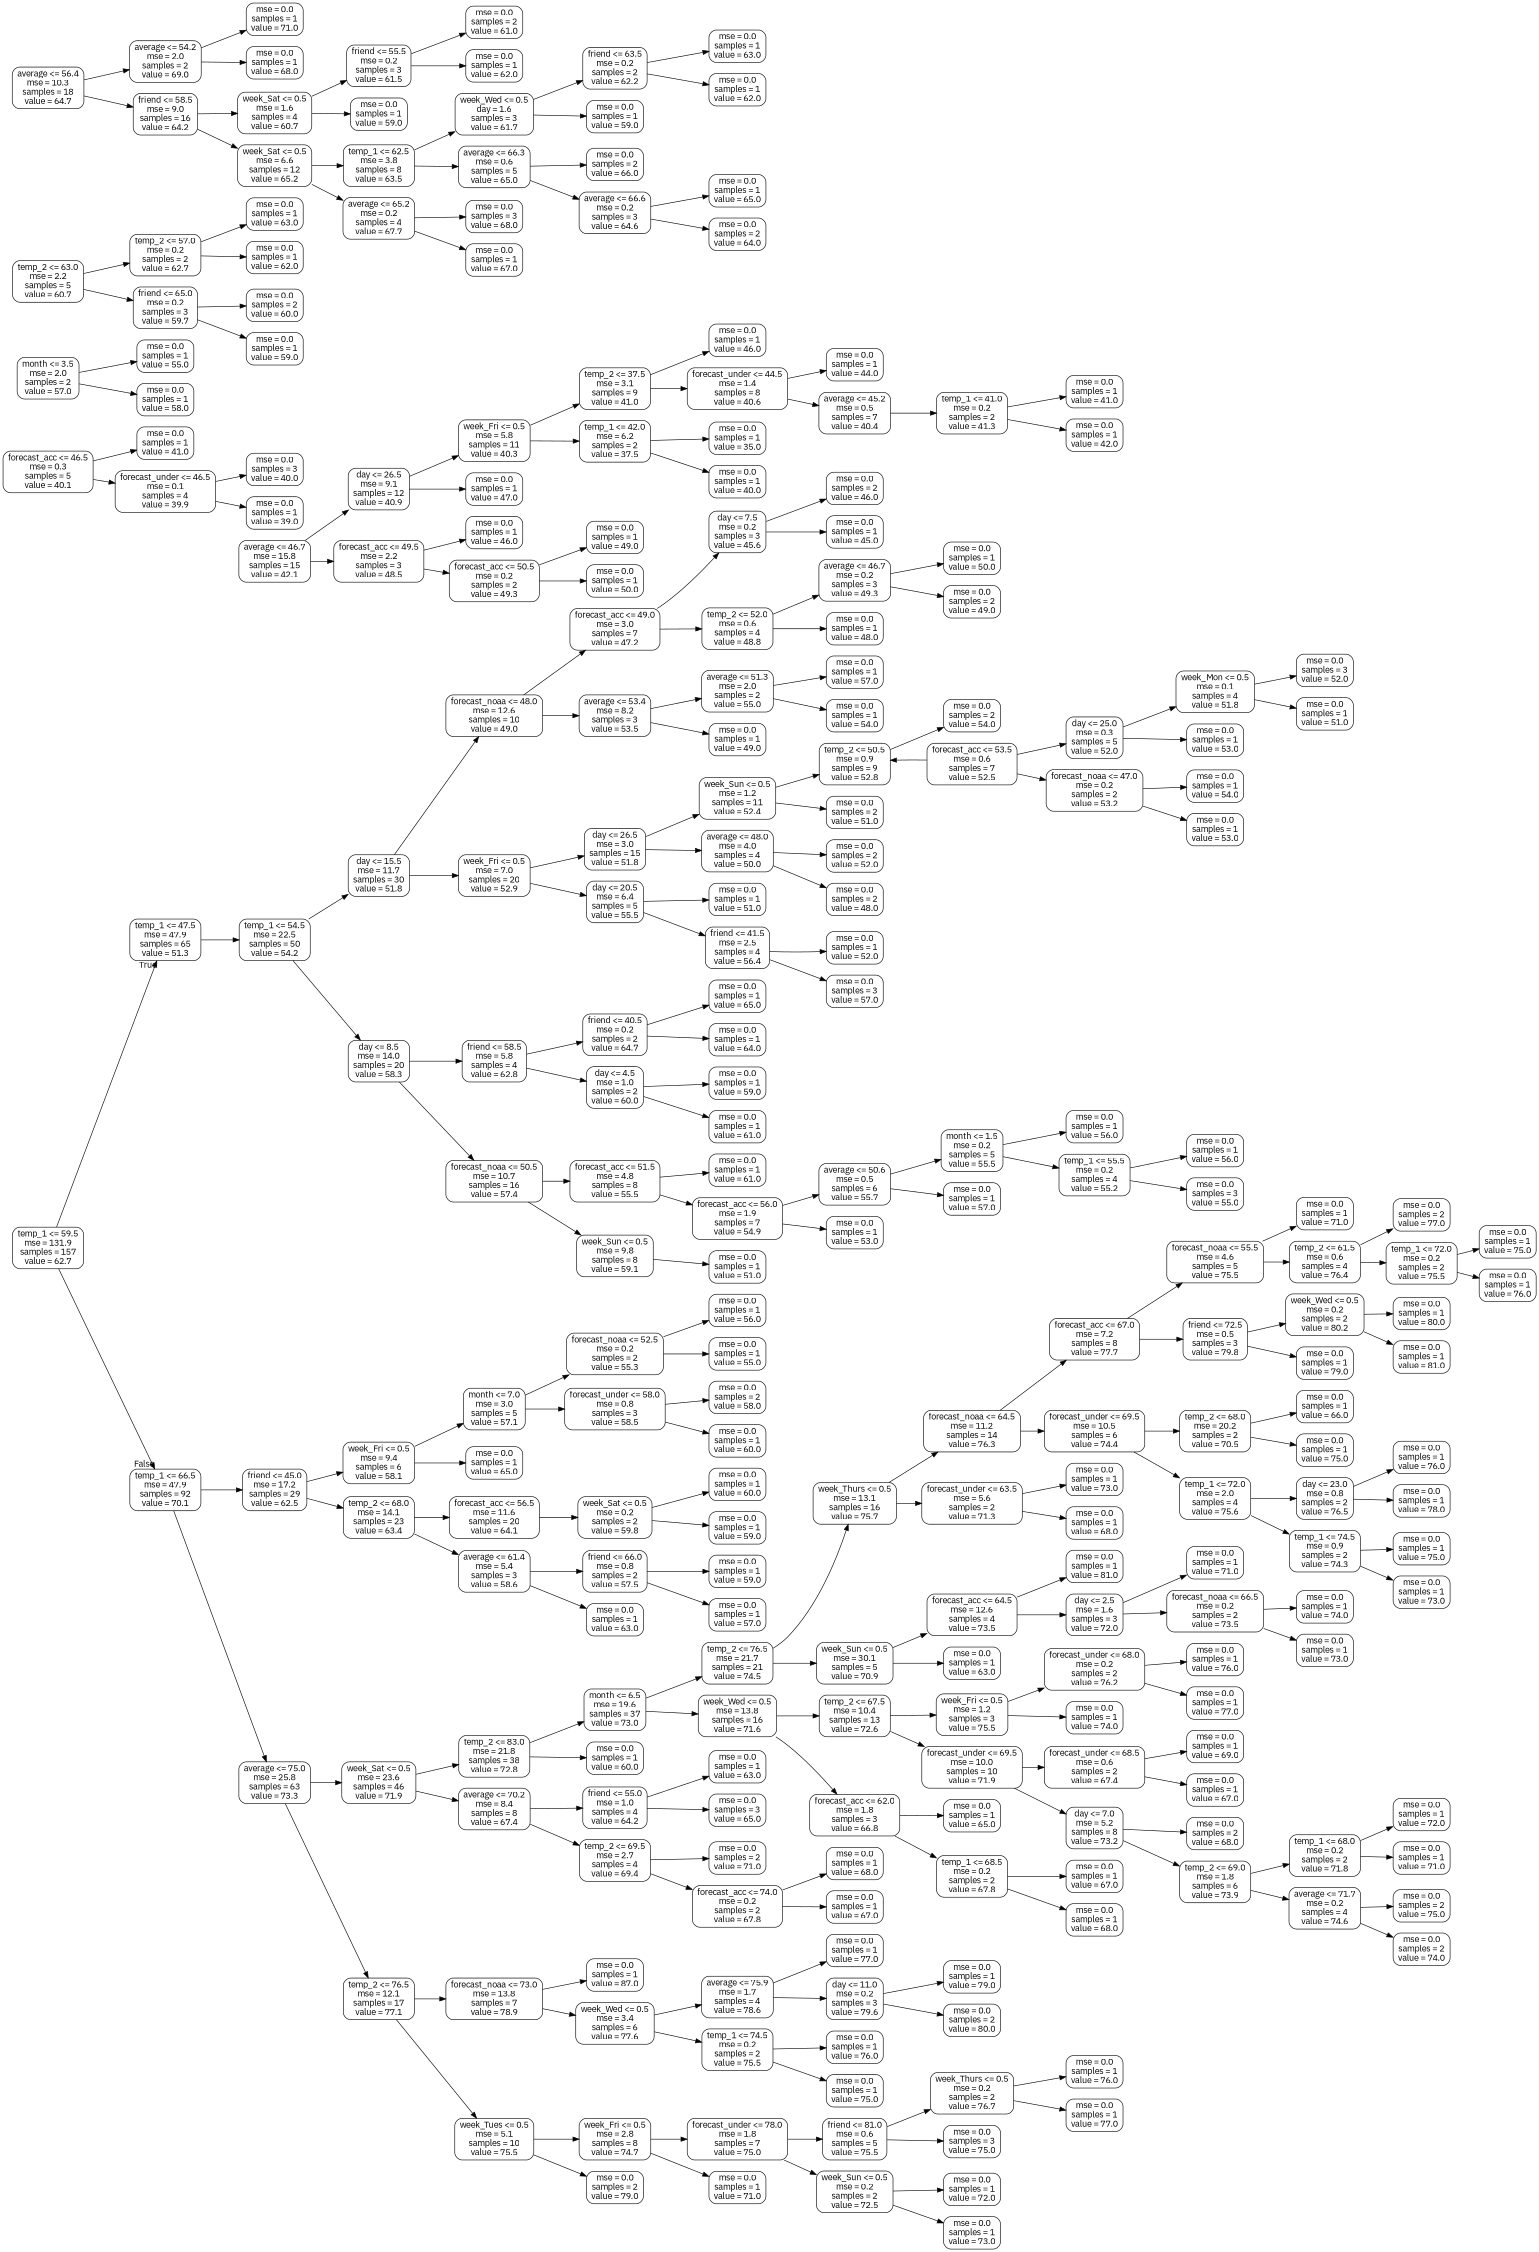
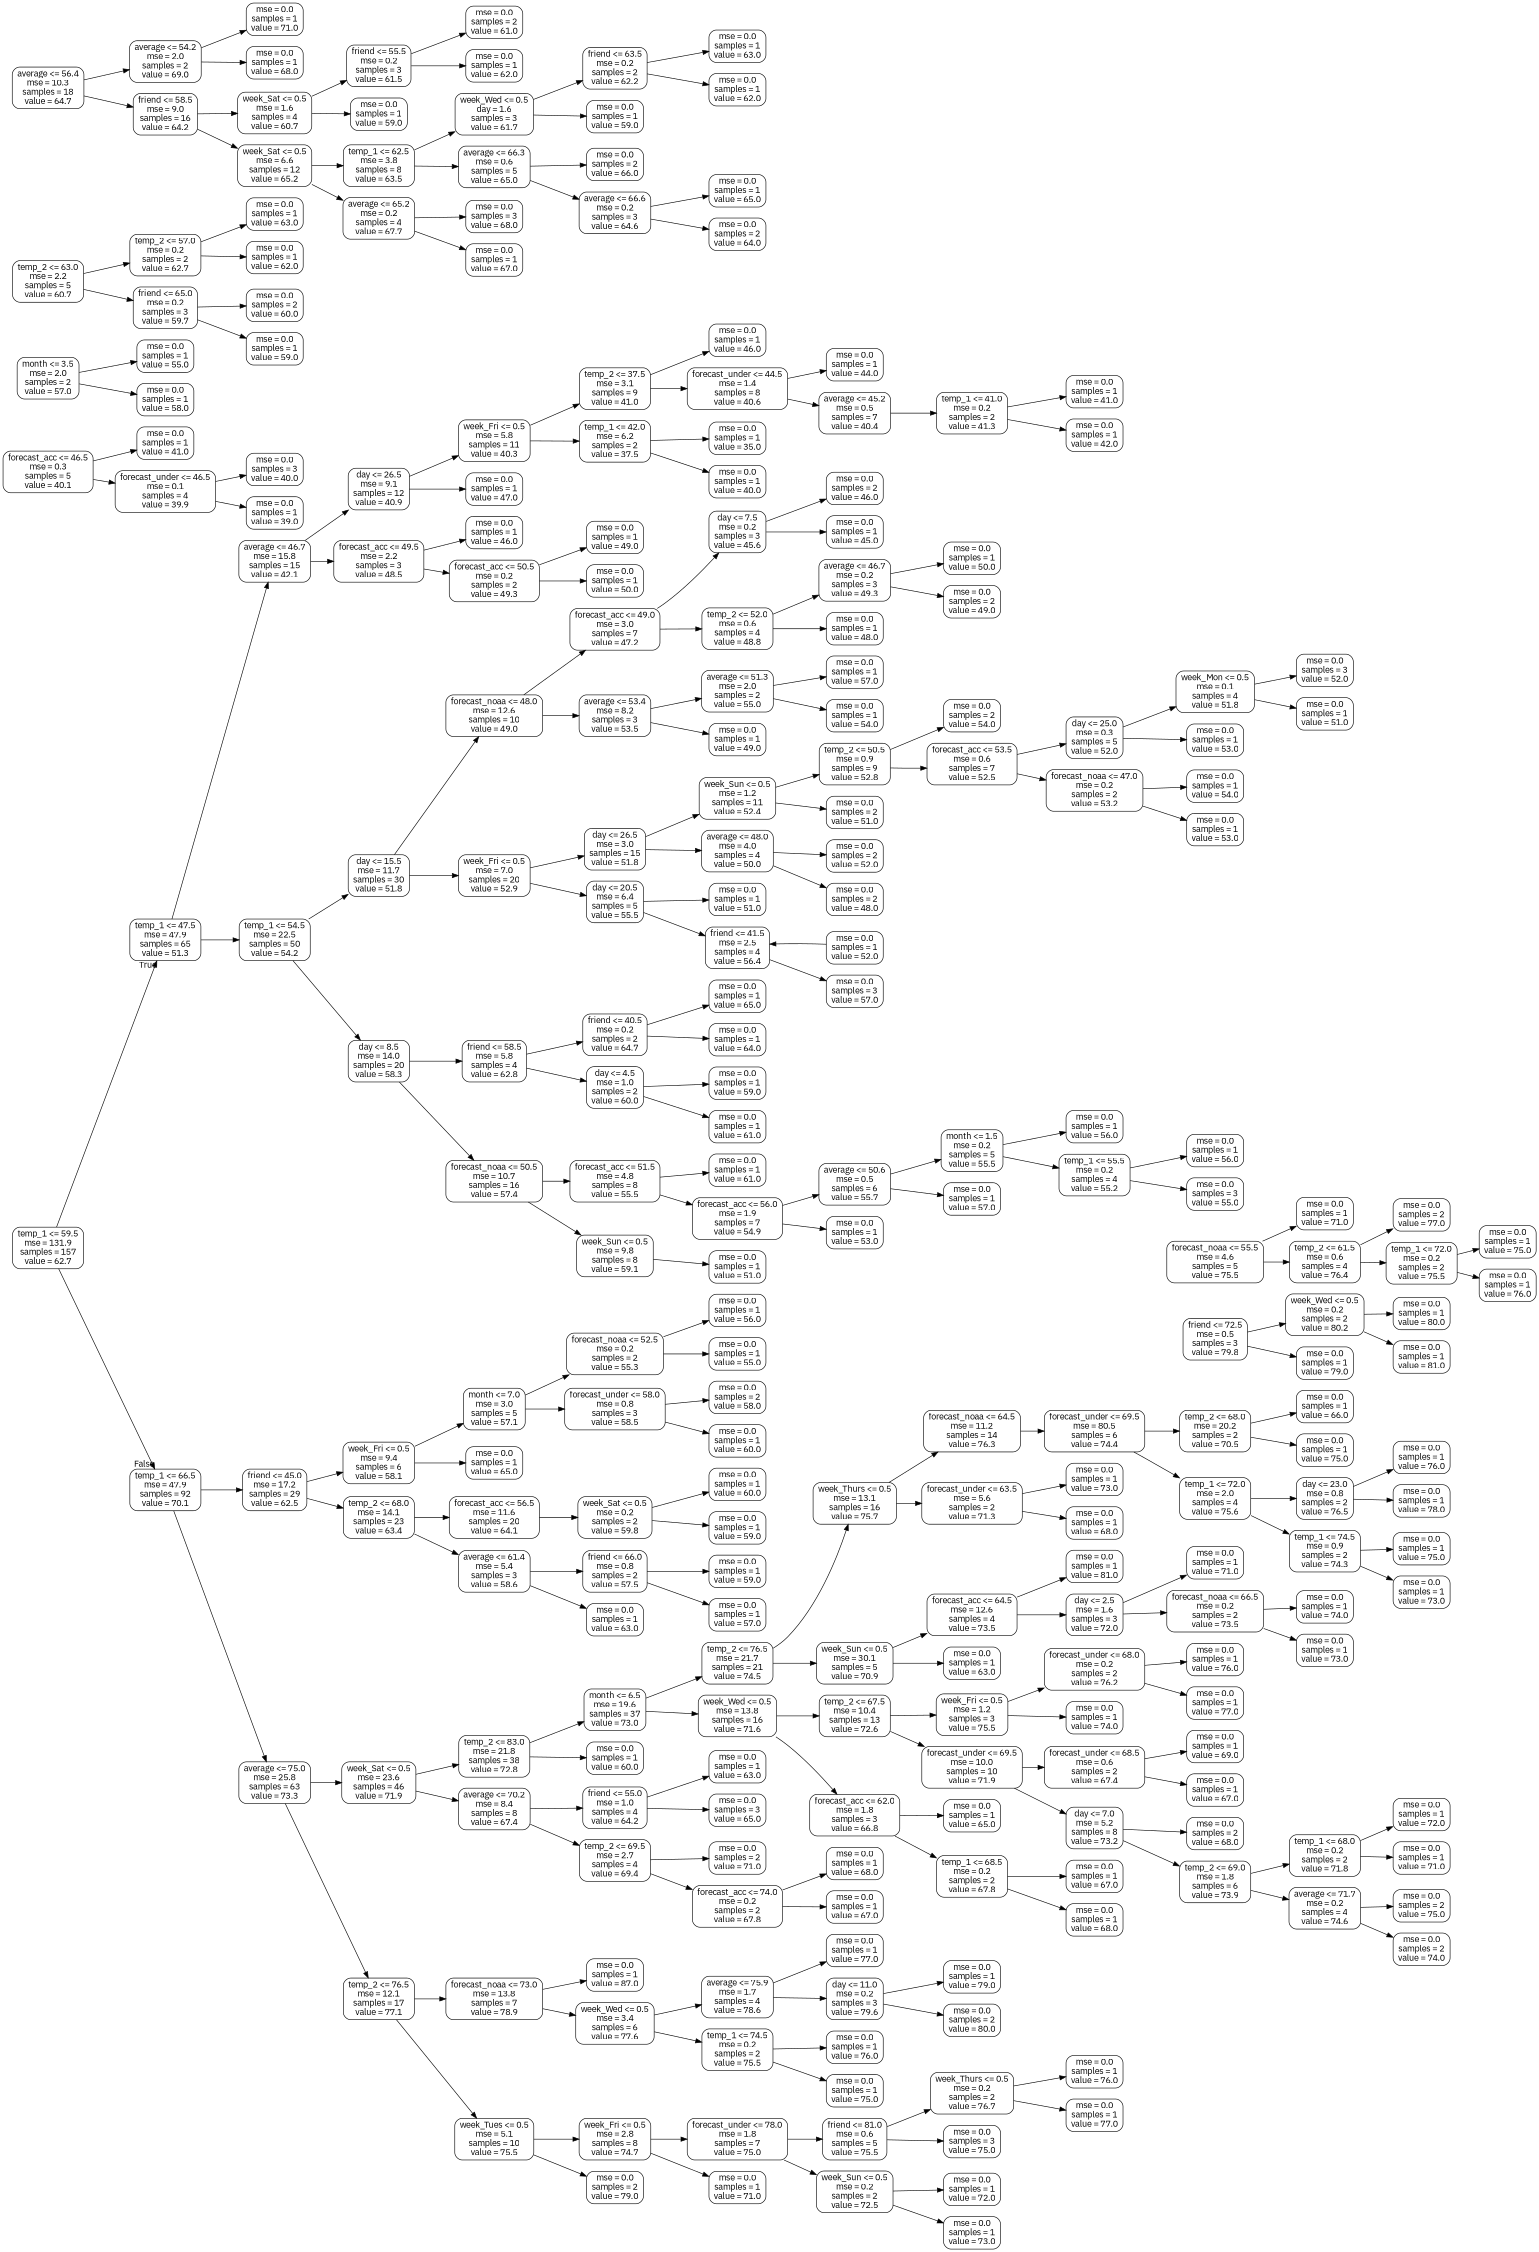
edge "temp_1 <= 47.5 mse = 47.9 samples = 65 value = 51.3" -> "average <= 46.7 mse = 15.8 samples = 15 value = 42.1": added
edge "forecast_acc <= 53.5 mse = 0.6 samples = 7 value = 52.5" -> "temp_2 <= 50.5 mse = 0.9 samples = 9 value = 52.8": reversed
edge "friend <= 41.5 mse = 2.5 samples = 4 value = 56.4" -> "mse = 0.0 samples = 1 value = 52.0": reversed
node "forecast_acc <= 67.0 mse = 7.2 samples = 8 value = 77.7": removed
node "forecast_under <= 69.5 mse = 10.5 samples = 6 value = 74.4": label "forecast_under <= 69.5 mse = 10.5 samples = 6 value = 74.4" -> "forecast_under <= 69.5 mse = 80.5 samples = 6 value = 74.4"
